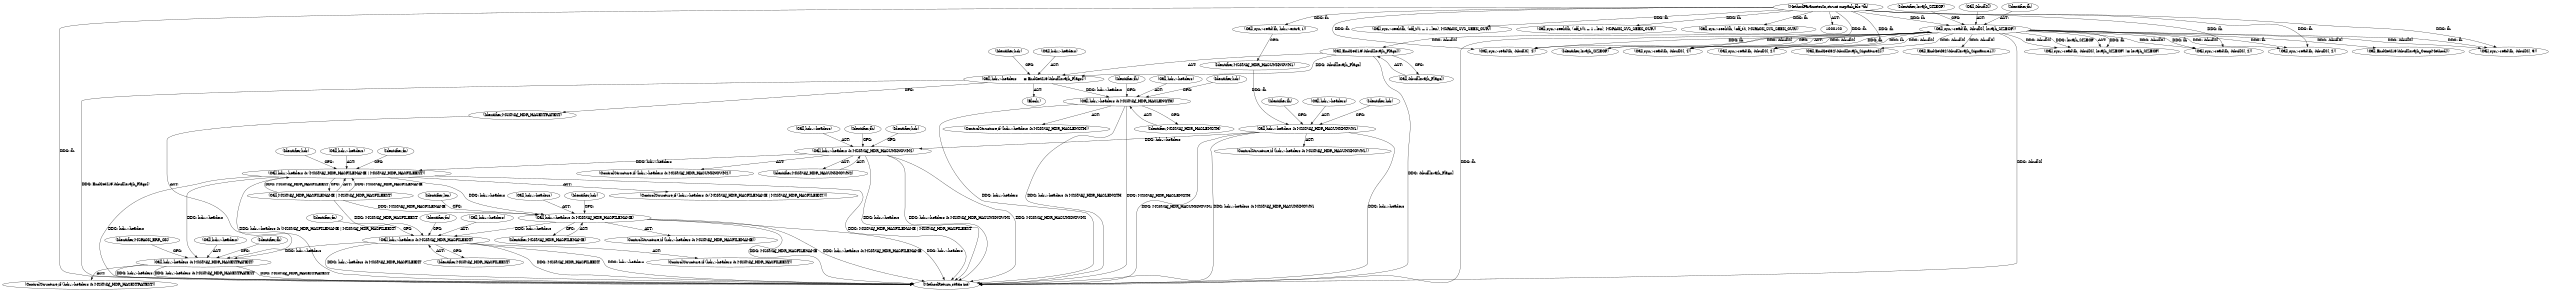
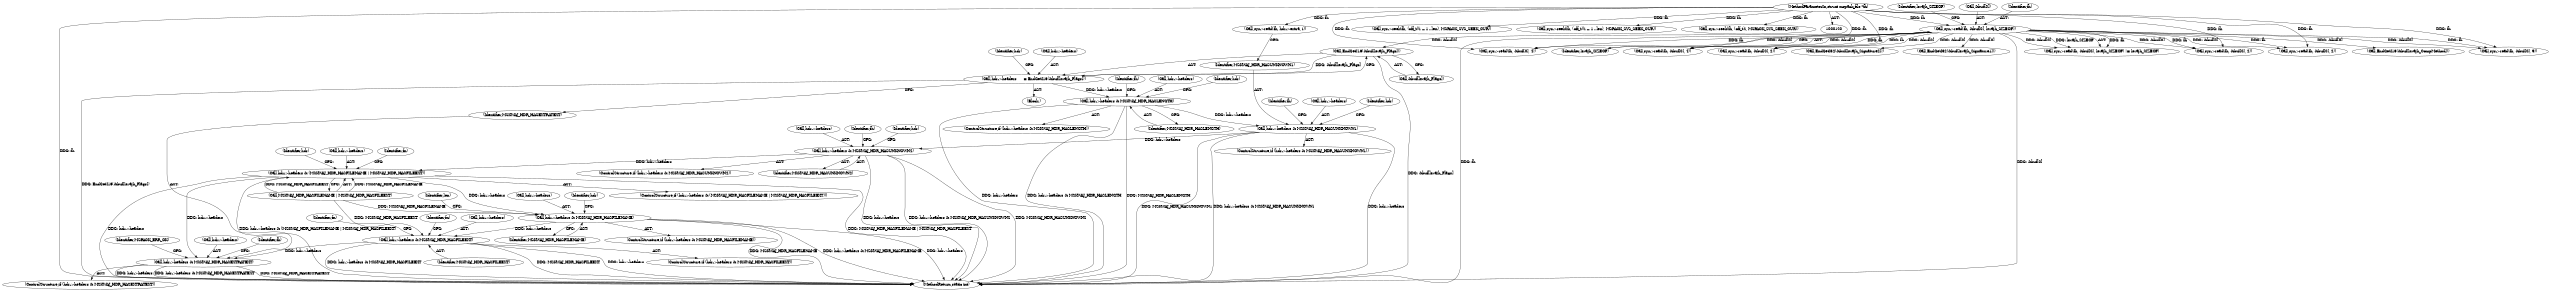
edge "(Call,hdr->headers      = EndGetI16(&buf[kwajh_Flags]))" -> "(Call,EndGetI16(&buf[kwajh_Flags]))": added, label "CFG:"
edge "(Identifier,MSKWAJ_HDR_HASUNKNOWN1)" -> "(Call,hdr->headers & MSKWAJ_HDR_HASUNKNOWN1)": label "DDG: fh" -> "AST: "
edge "(Call,hdr->headers & MSKWAJ_HDR_HASLENGTH)" -> "(Call,hdr->headers & MSKWAJ_HDR_HASUNKNOWN1)": added, label "DDG: hdr->headers"
edge "(Call,hdr->headers & MSKWAJ_HDR_HASFILEEXT)" -> "(Identifier,MSKWAJ_HDR_HASFILEEXT)": removed, label "CFG:"
